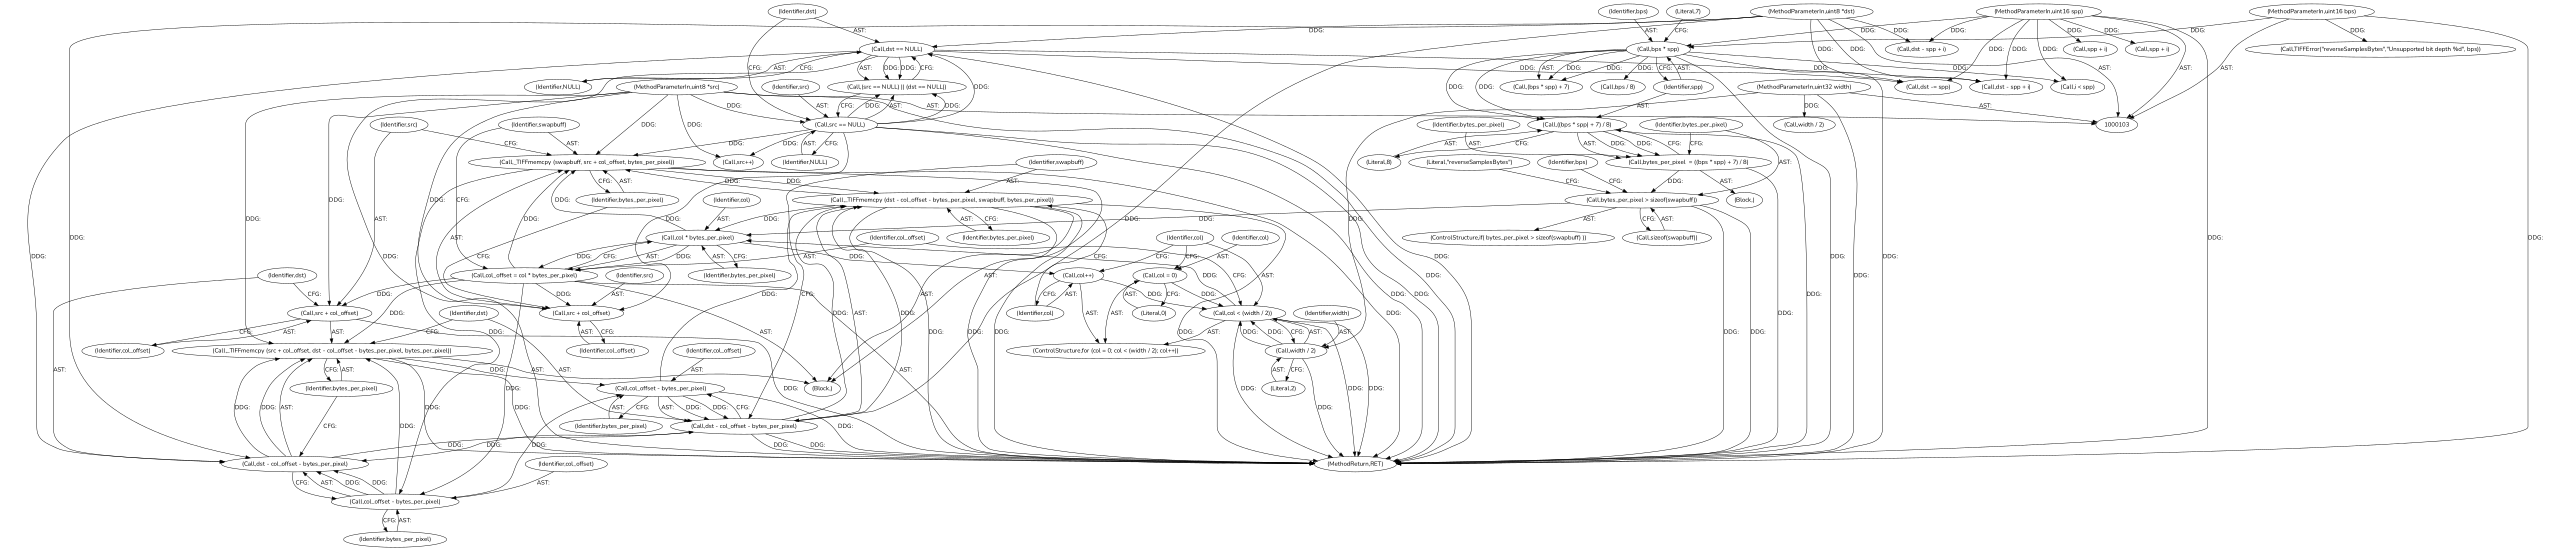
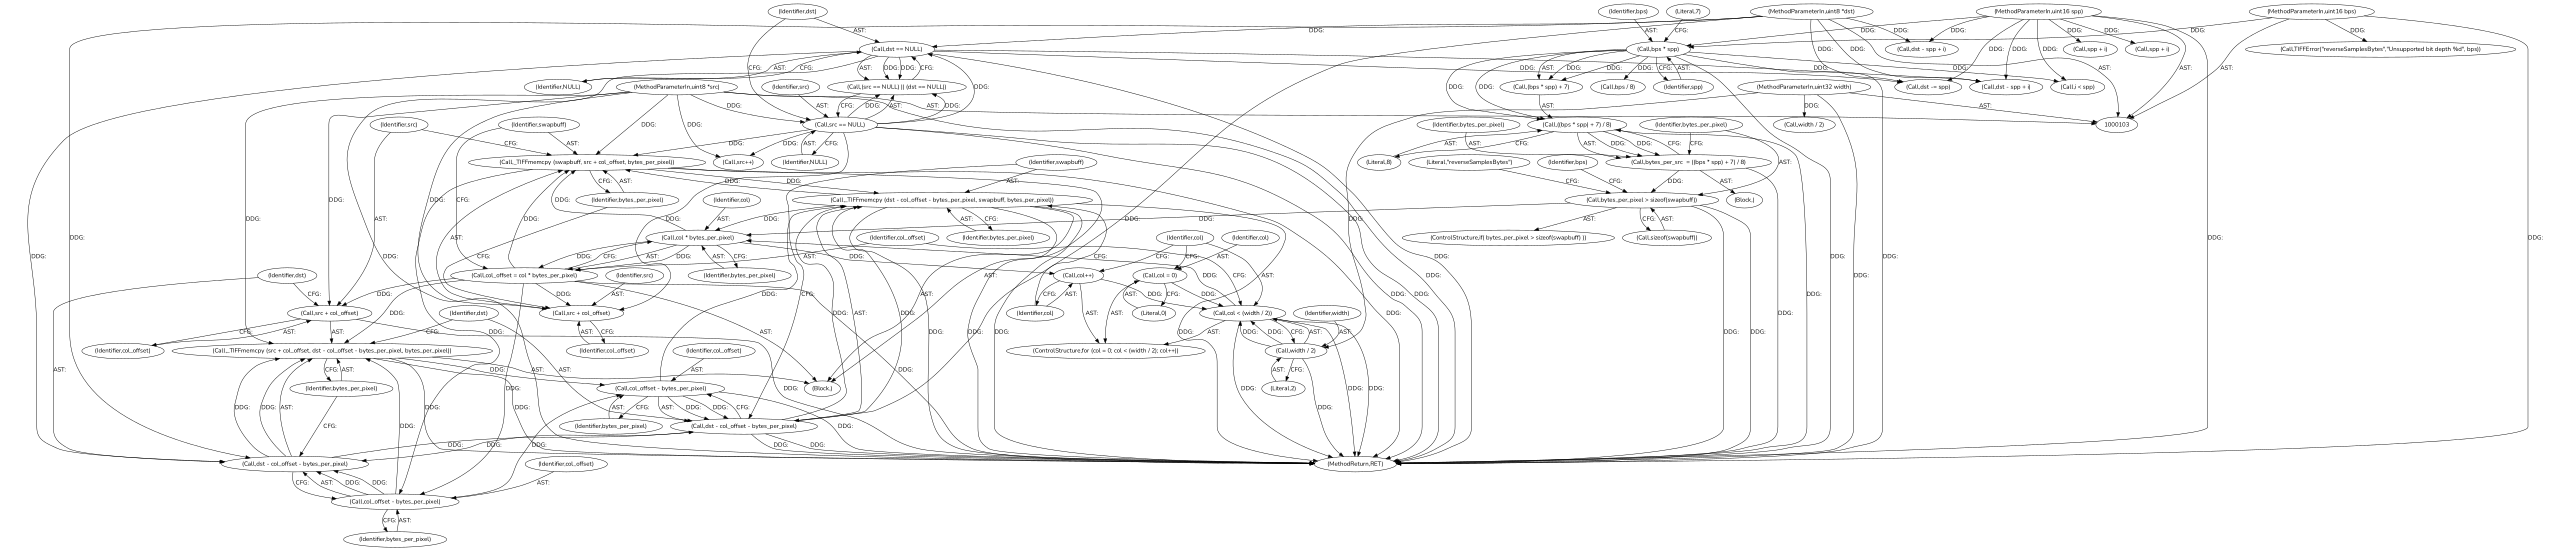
edge "(Identifier,spp)" -> "(Call,((bps * spp) + 7) / 8)": now "(Call,(bps * spp) + 7)" -> "(Call,((bps * spp) + 7) / 8)"
node "(Call,bytes_per_pixel  = ((bps * spp) + 7) / 8)": label "(Call,bytes_per_pixel  = ((bps * spp) + 7) / 8)" -> "(Call,bytes_per_src  = ((bps * spp) + 7) / 8)"
edge "(Call,col_offset = col * bytes_per_pixel)" -> "(MethodReturn,RET)": label "AST: " -> "DDG: "
